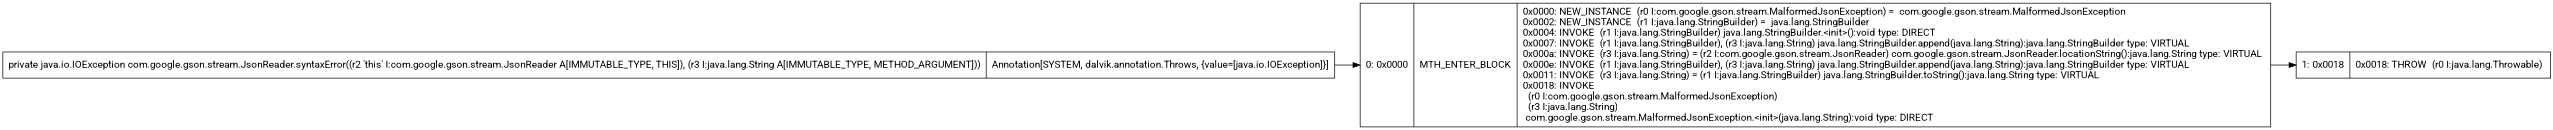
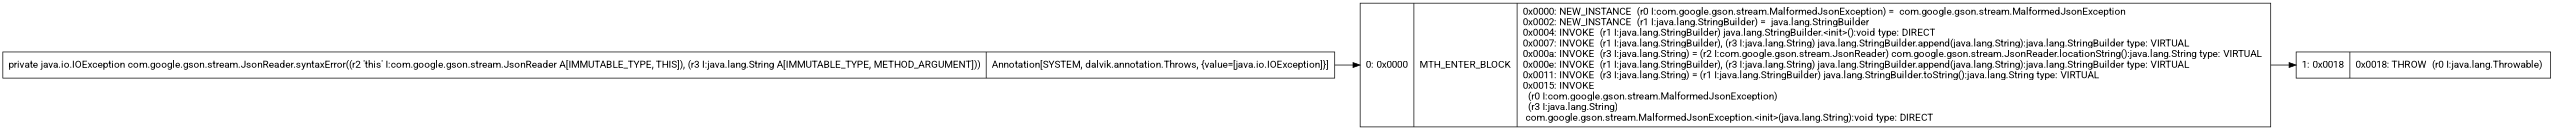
node "0: 0x0000": text "0x0018: INVOKE" -> "0x0015: INVOKE"
